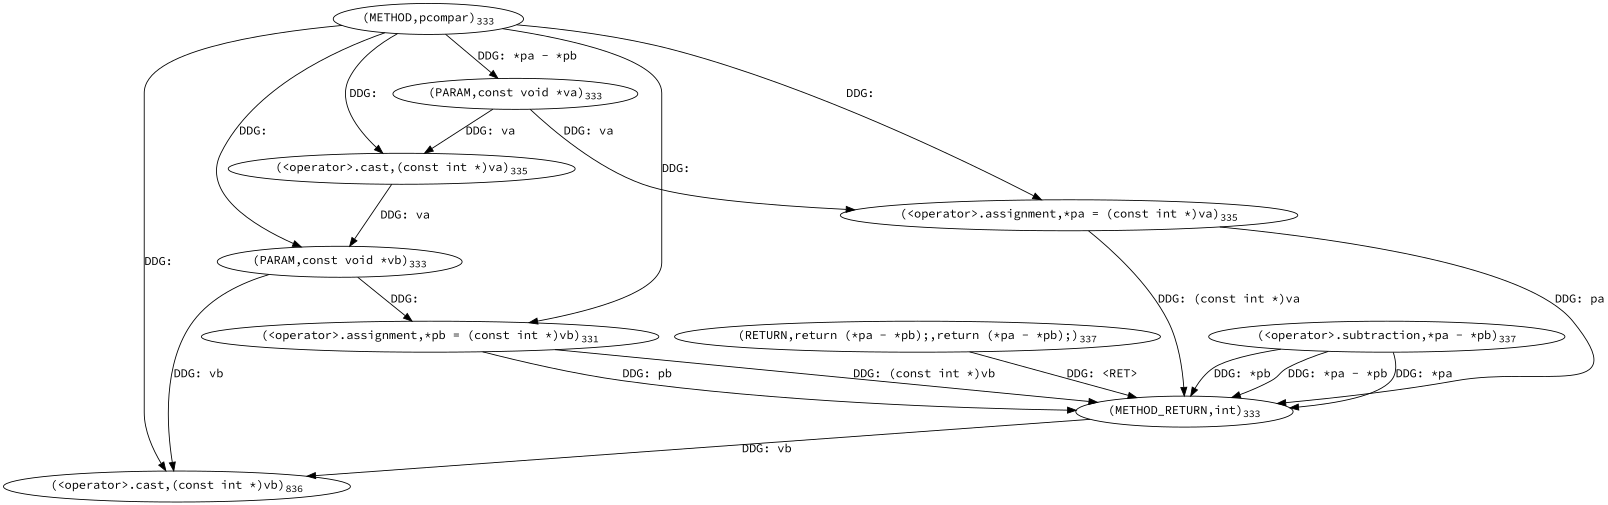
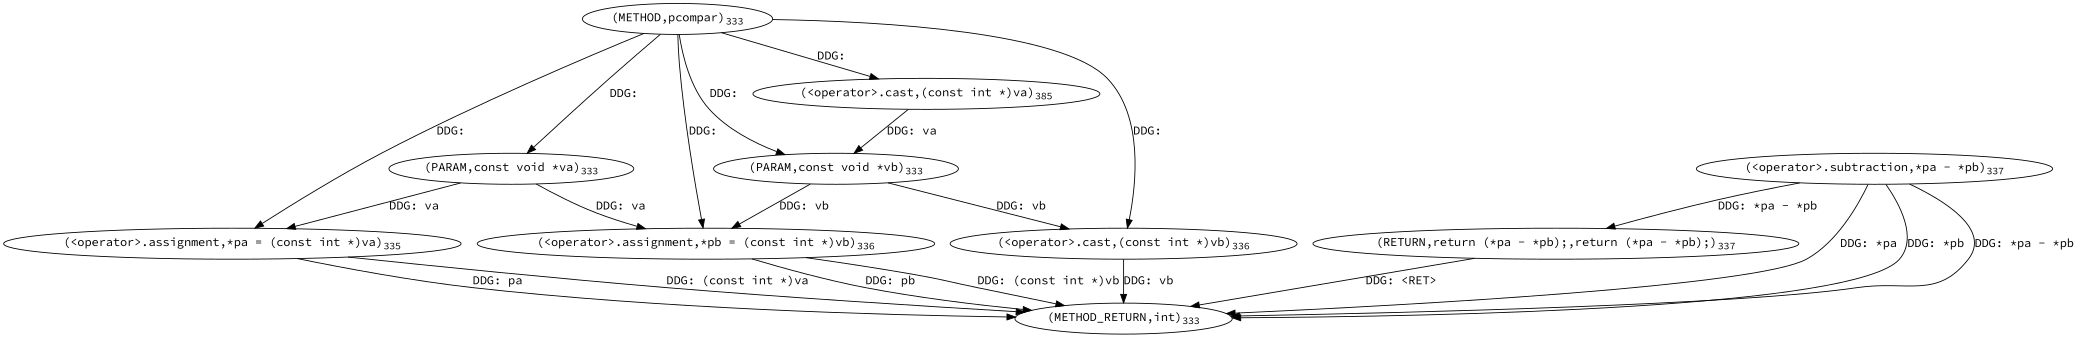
edge "(METHOD,pcompar)" -> "(PARAM,const void *va)": label "DDG: *pa - *pb" -> "DDG: "
edge "(PARAM,const void *va)" -> "(<operator>.cast,(const int *)va)": now "(PARAM,const void *va)" -> "(<operator>.assignment,*pb = (const int *)vb)"
node "(<operator>.cast,(const int *)va)": text "335" -> "385"
edge "(<operator>.subtraction,*pa - *pb)" -> "(RETURN,return (*pa - *pb);,return (*pa - *pb);)": added, label "DDG: *pa - *pb"
edge "(PARAM,const void *vb)" -> "(<operator>.assignment,*pb = (const int *)vb)": label "DDG: " -> "DDG: vb"
node "(<operator>.assignment,*pb = (const int *)vb)": text "331" -> "336"
edge "(METHOD_RETURN,int)" -> "(<operator>.cast,(const int *)vb)": reversed
node "(<operator>.cast,(const int *)vb)": text "836" -> "336"
